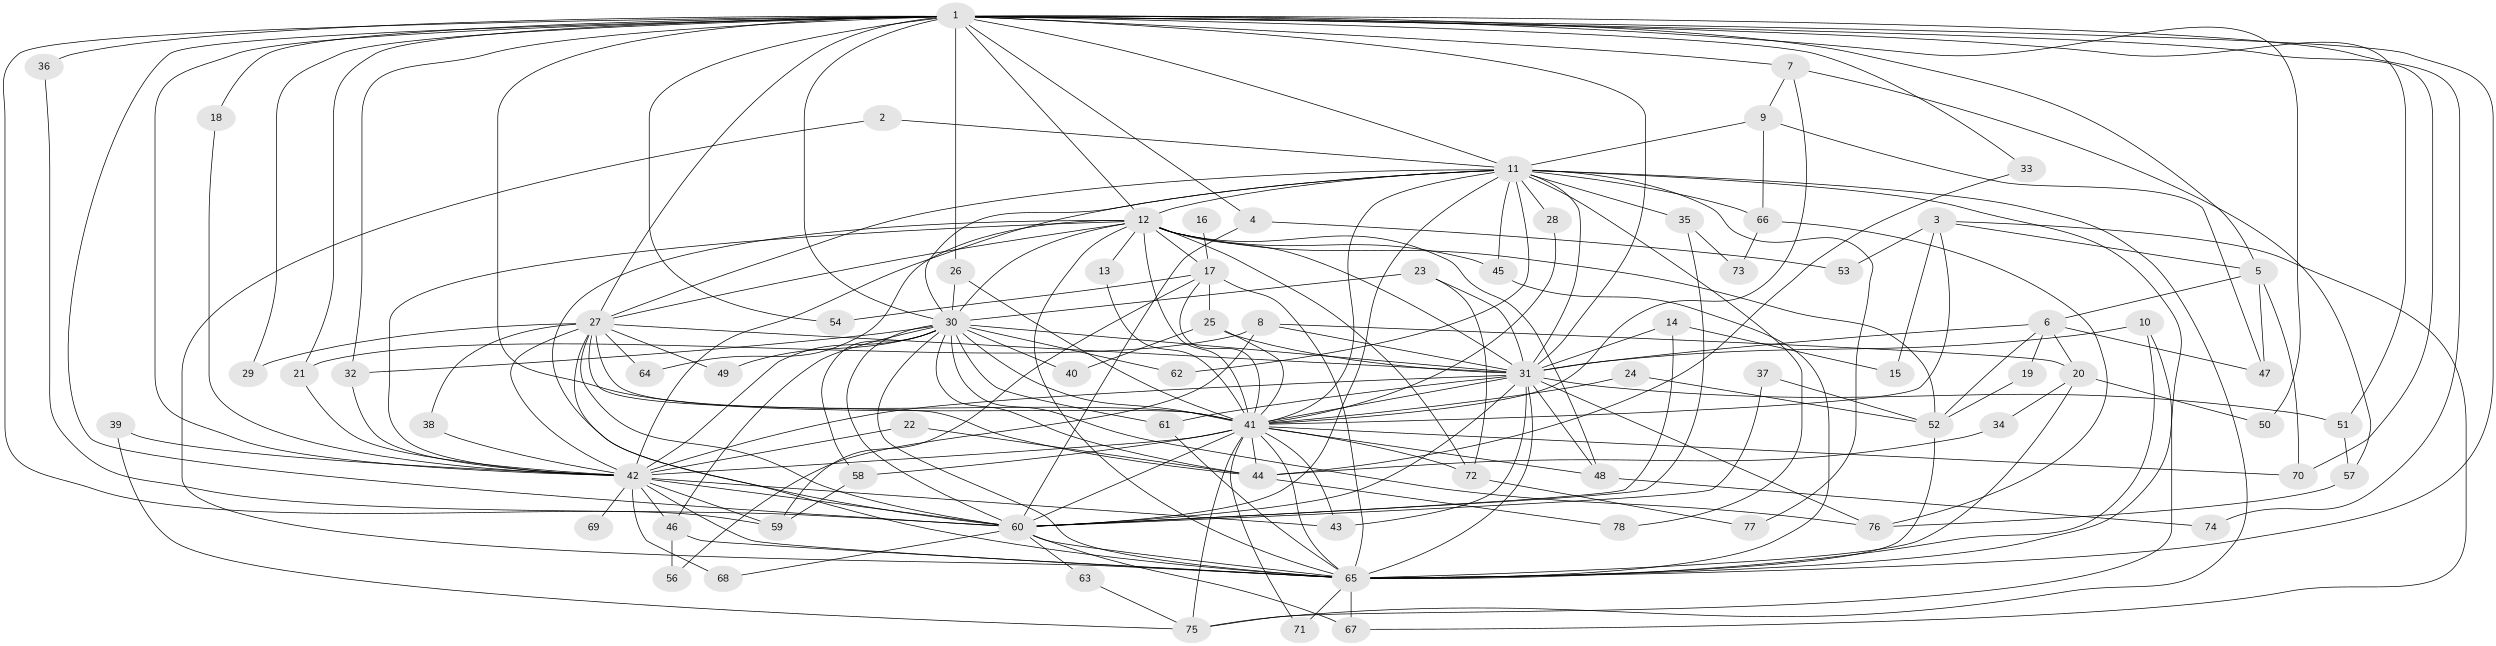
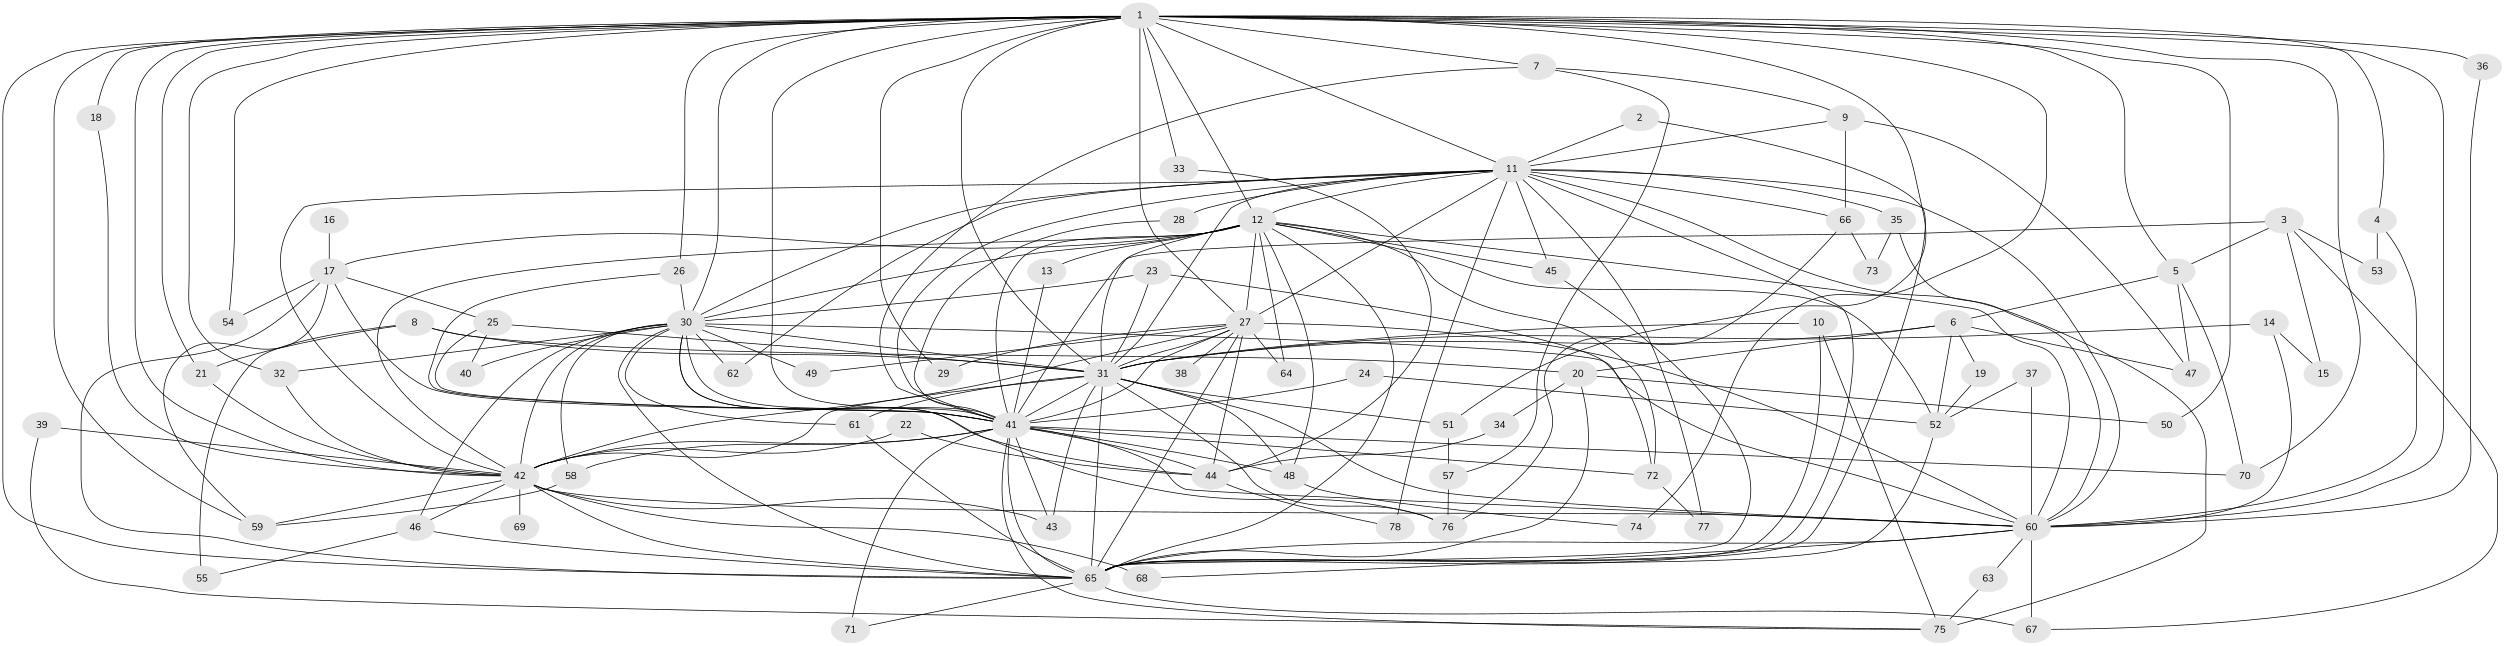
edge "38" -- "42": removed
node "56": label "56" -> "55"
